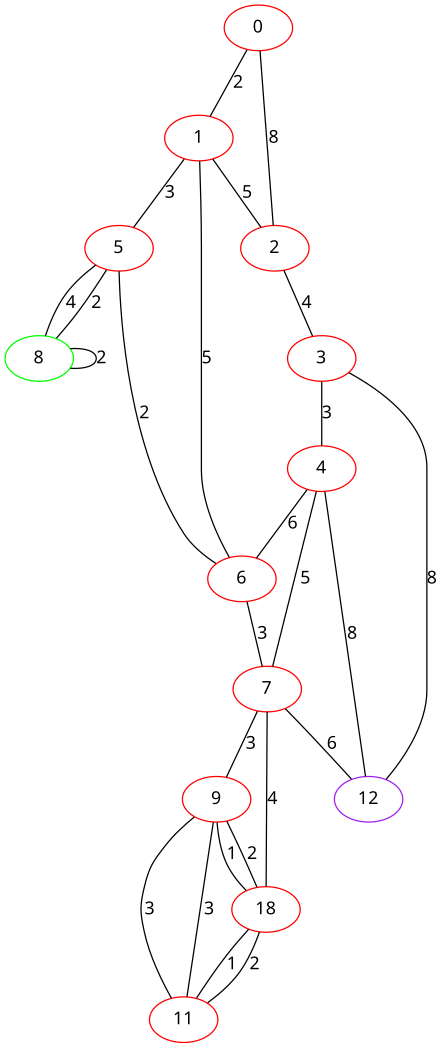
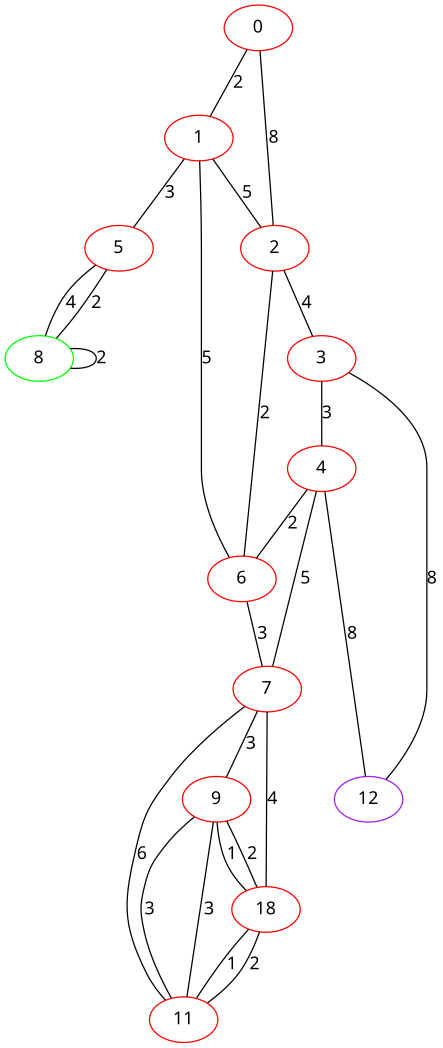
edge "5" -- "6": now "2" -- "6"
edge "4" -- "6": label "6" -> "2"
edge "7" -- "12": now "7" -- "11"
